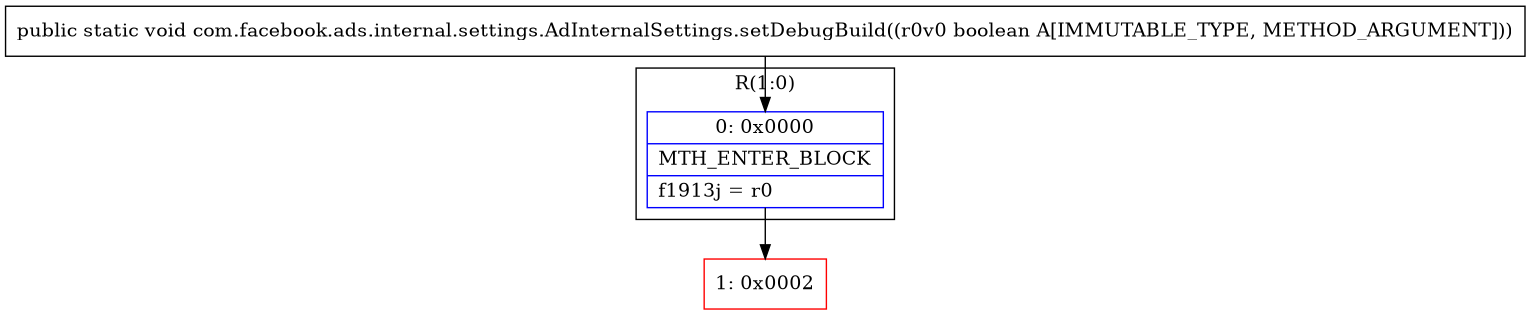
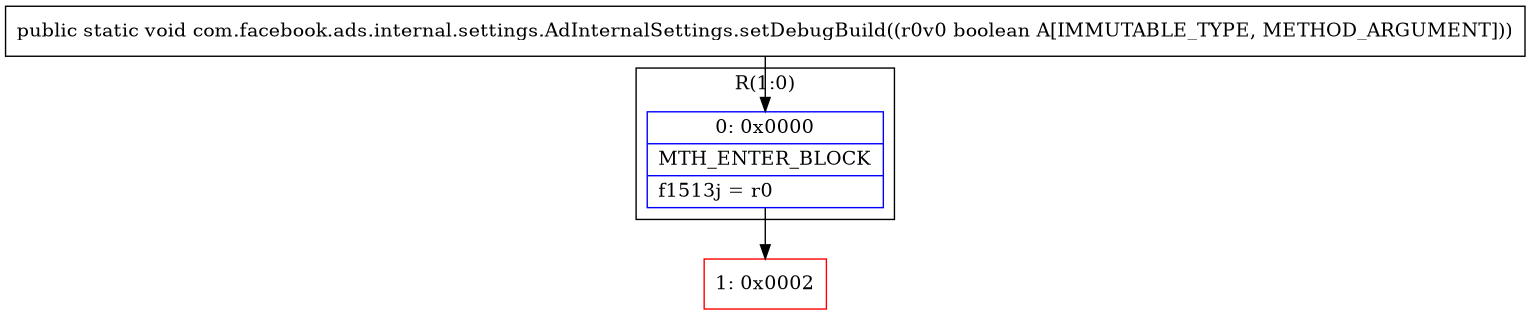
node "0: 0x0000": text "f1913j = r0" -> "f1513j = r0"
